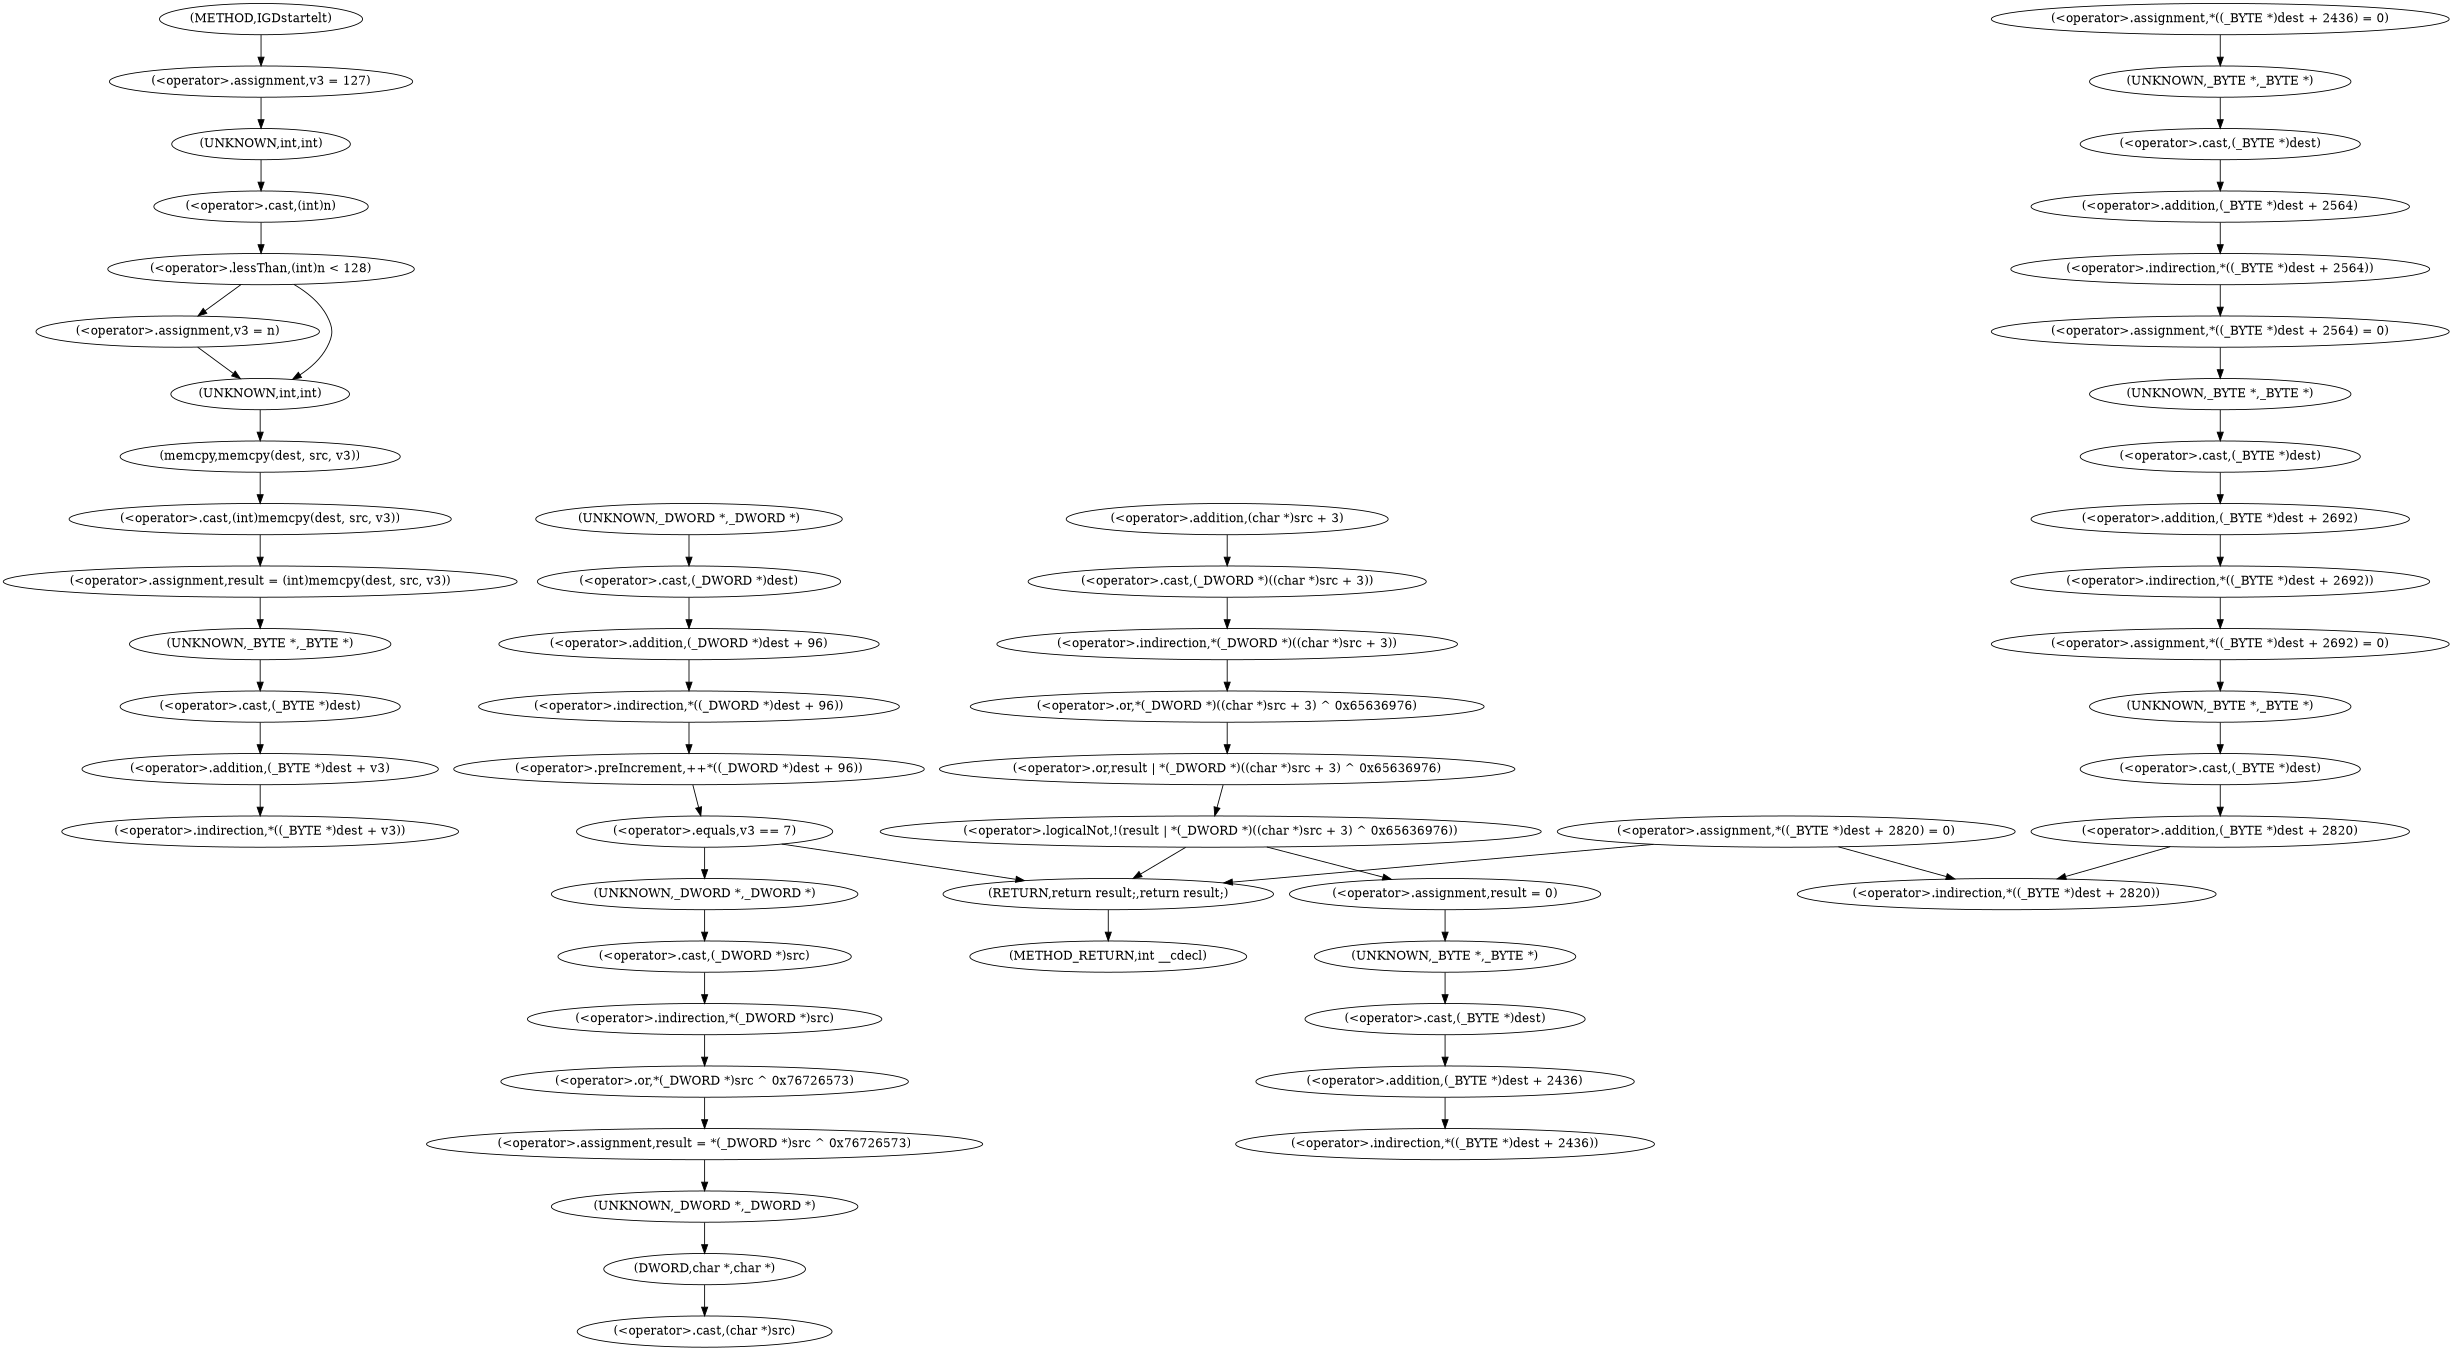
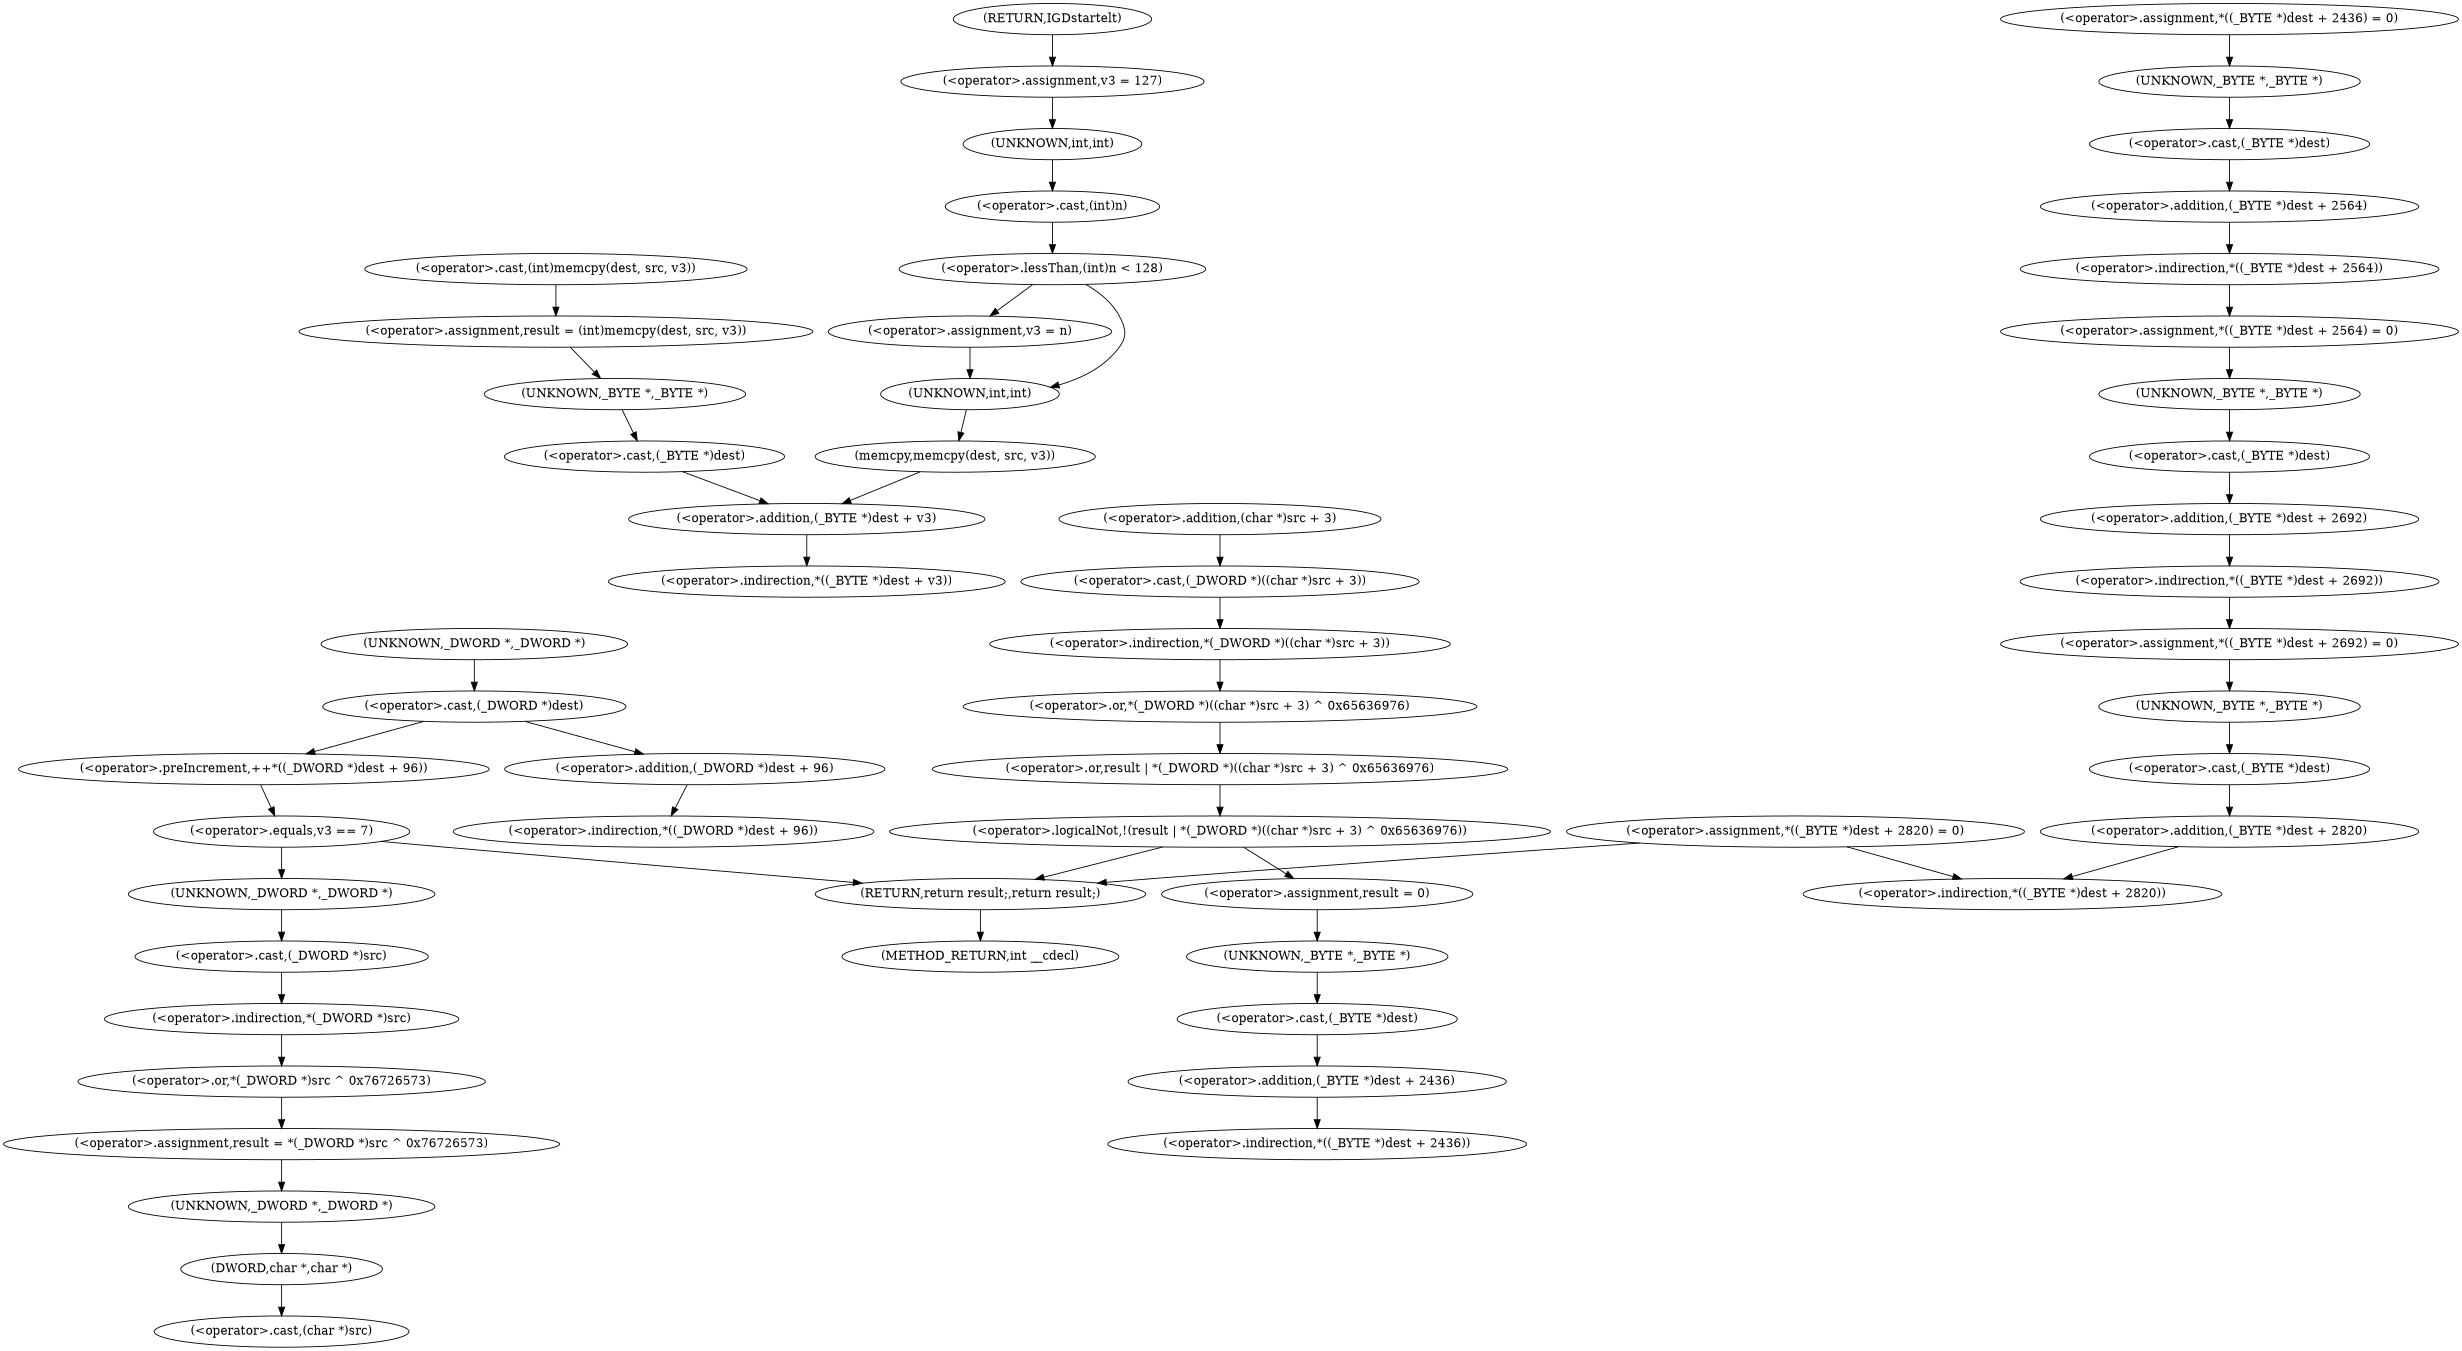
node "(METHOD,IGDstartelt)": label "(METHOD,IGDstartelt)" -> "(RETURN,IGDstartelt)"
edge "(memcpy,memcpy(dest, src, v3))" -> "(<operator>.cast,(int)memcpy(dest, src, v3))": now "(memcpy,memcpy(dest, src, v3))" -> "(<operator>.addition,(_BYTE *)dest + v3)"
edge "(<operator>.indirection,*((_DWORD *)dest + 96))" -> "(<operator>.preIncrement,++*((_DWORD *)dest + 96))": now "(<operator>.cast,(_DWORD *)dest)" -> "(<operator>.preIncrement,++*((_DWORD *)dest + 96))"
